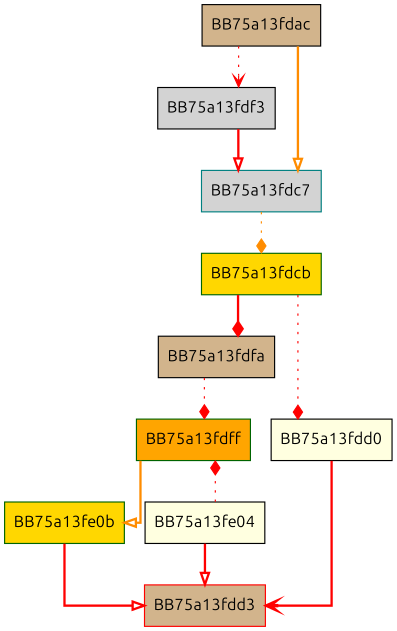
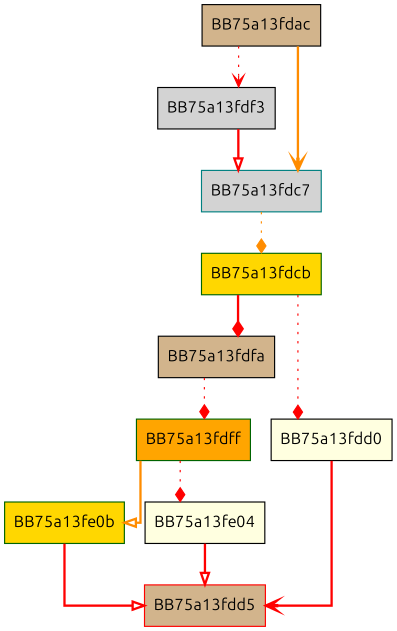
edge "BB75a13fdac" -> "BB75a13fdc7": arrowhead onormal -> vee
edge "BB75a13fe04" -> "BB75a13fdff": reversed
node "BB75a13fdd3": label "BB75a13fdd3" -> "BB75a13fdd5"
